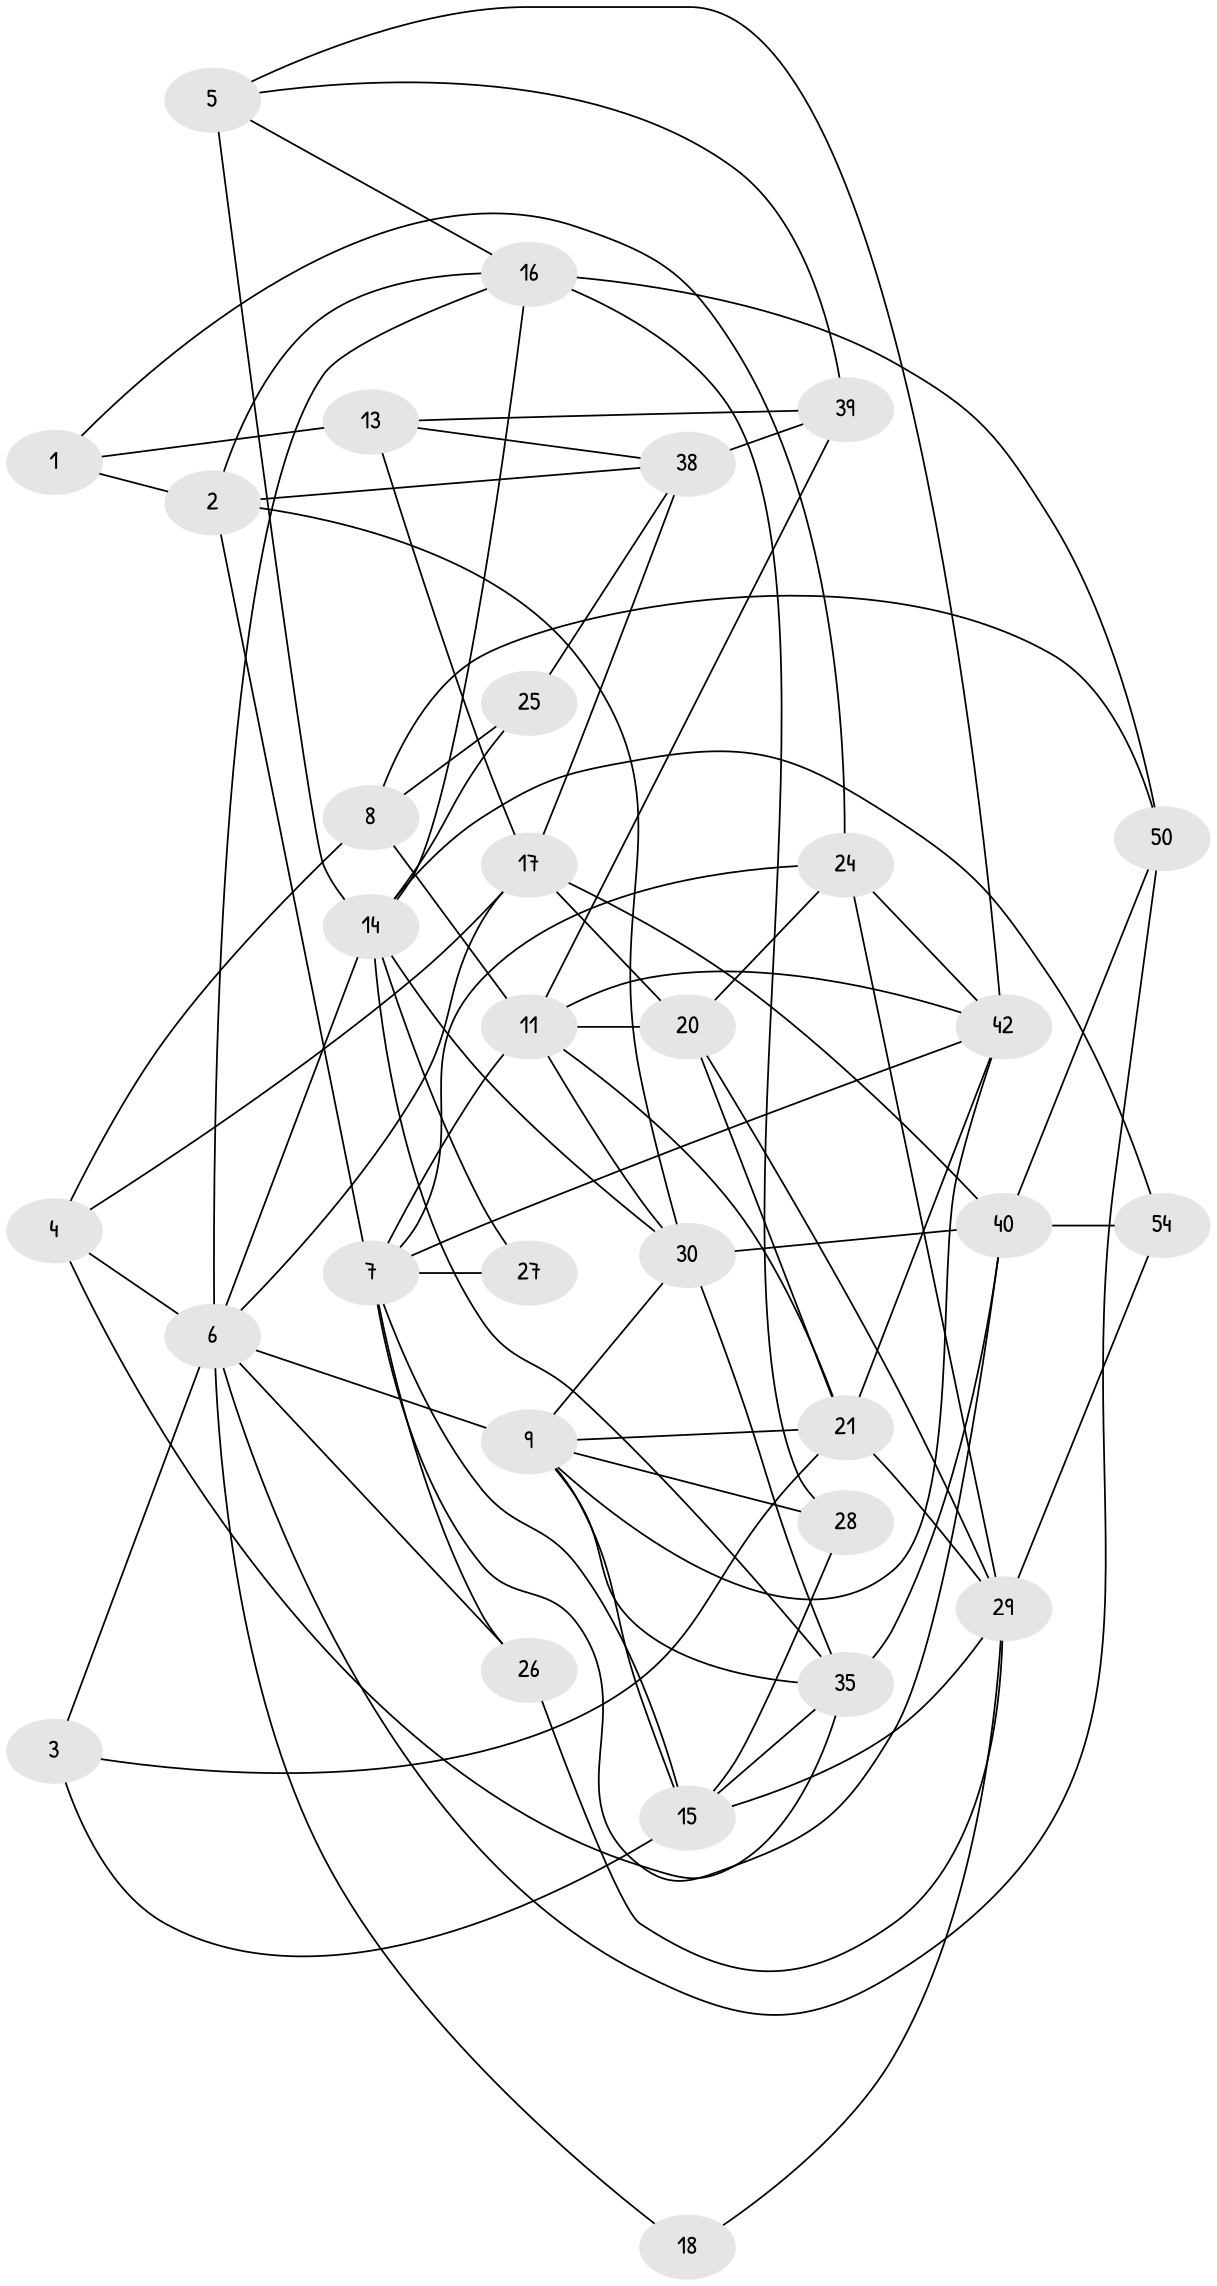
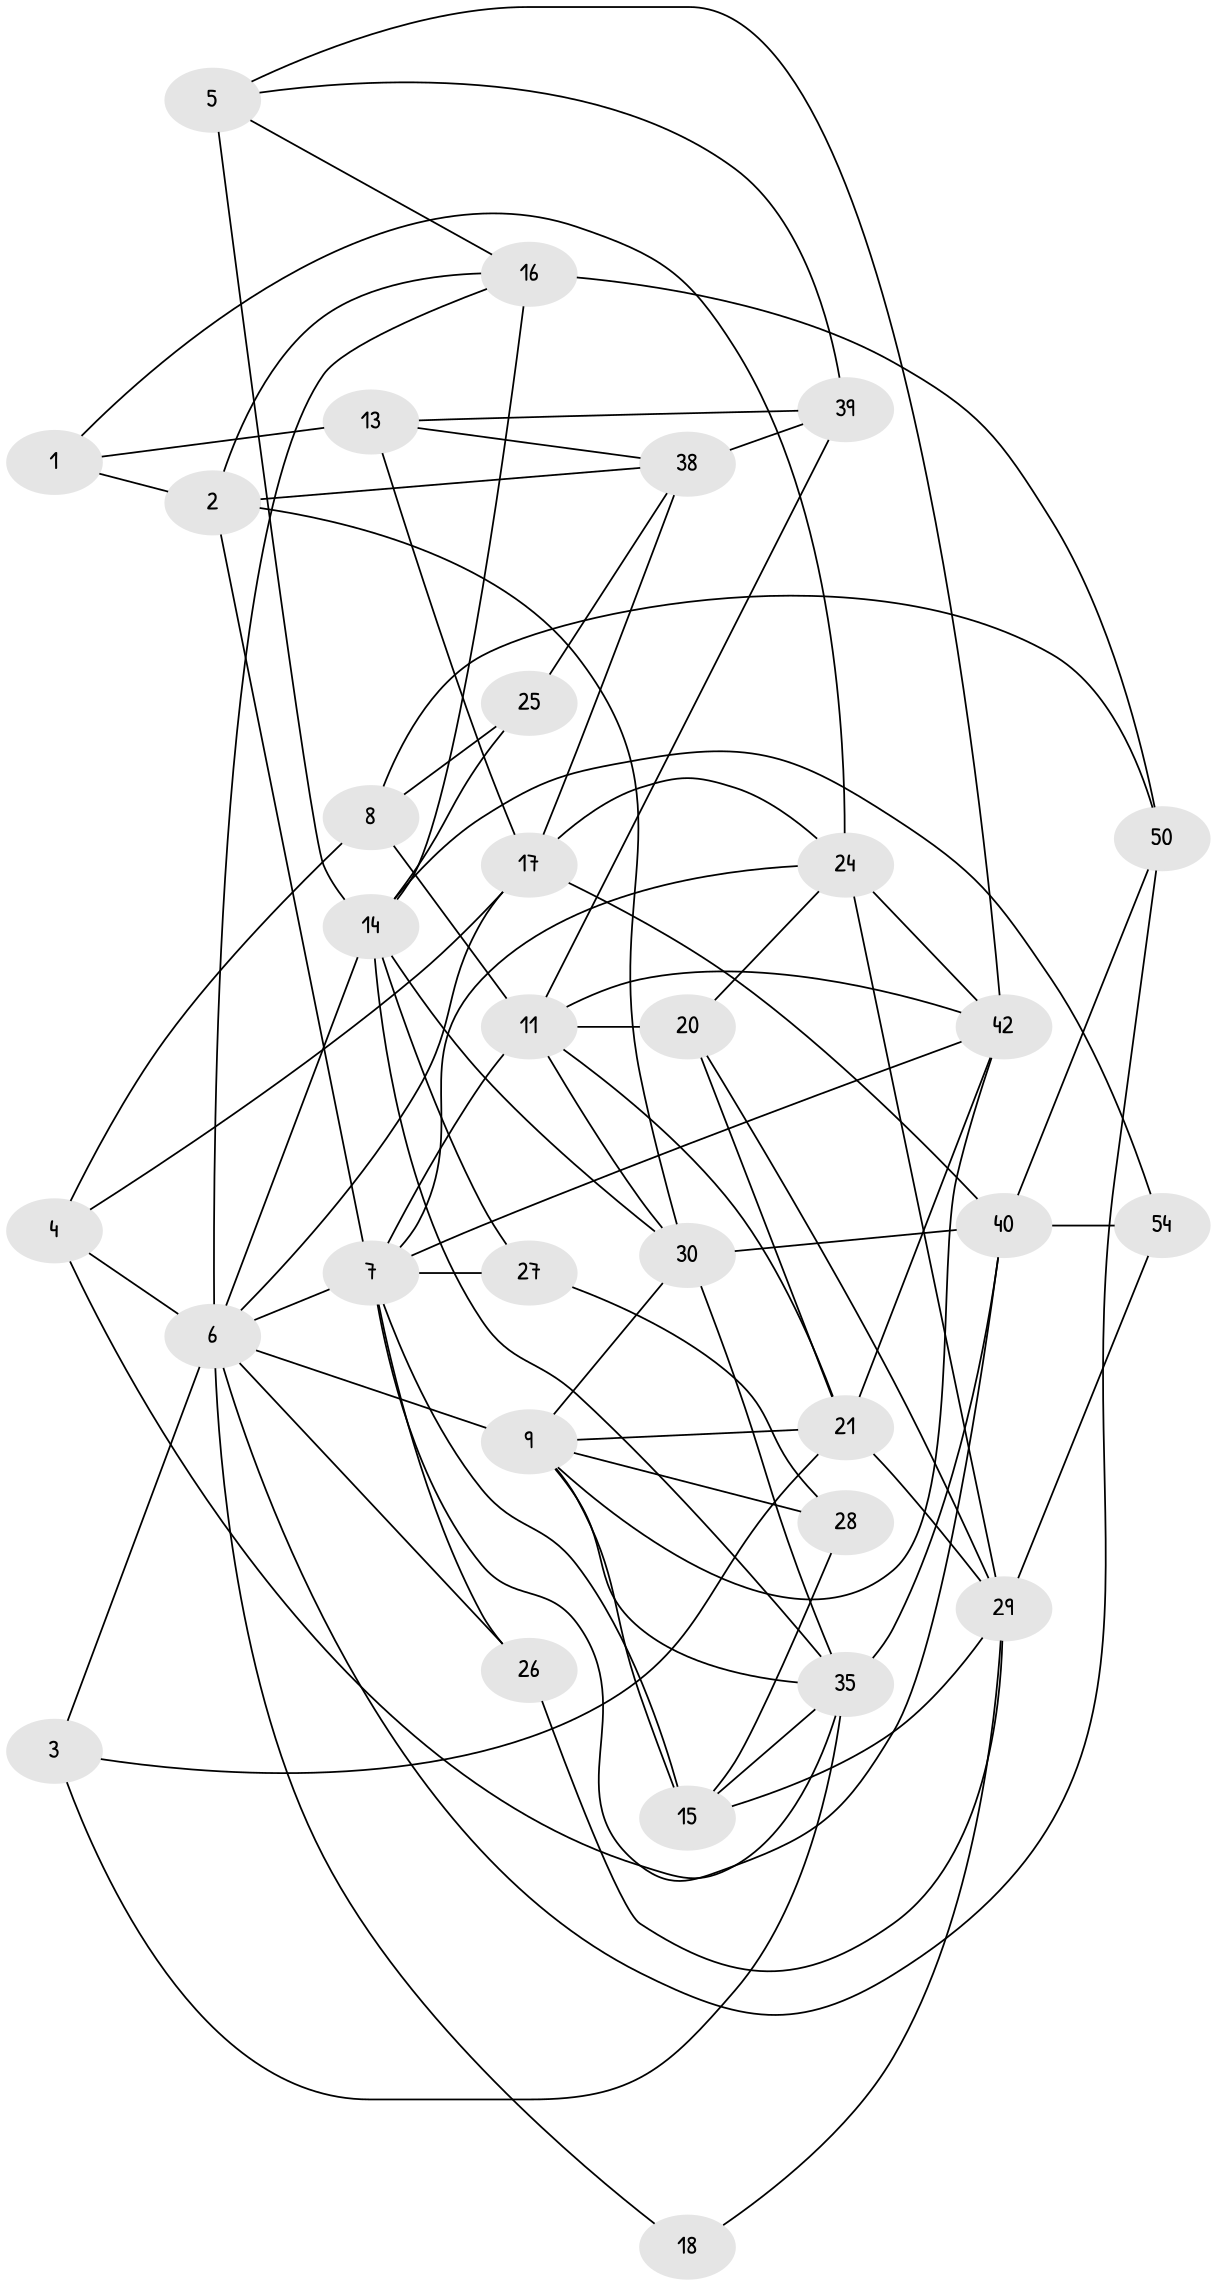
edge "16" -- "28": now "27" -- "28"
edge "17" -- "20": now "17" -- "24"
edge "7" -- "6": added
edge "3" -- "15": now "3" -- "35"
